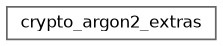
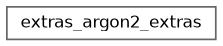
node "crypto_argon2_extras": label "crypto_argon2_extras" -> "extras_argon2_extras"
